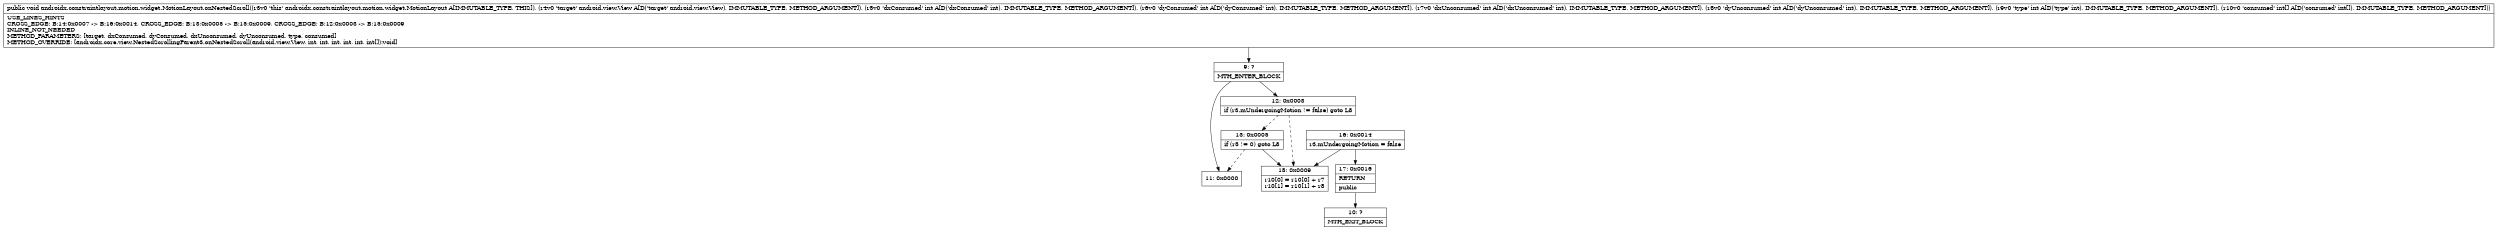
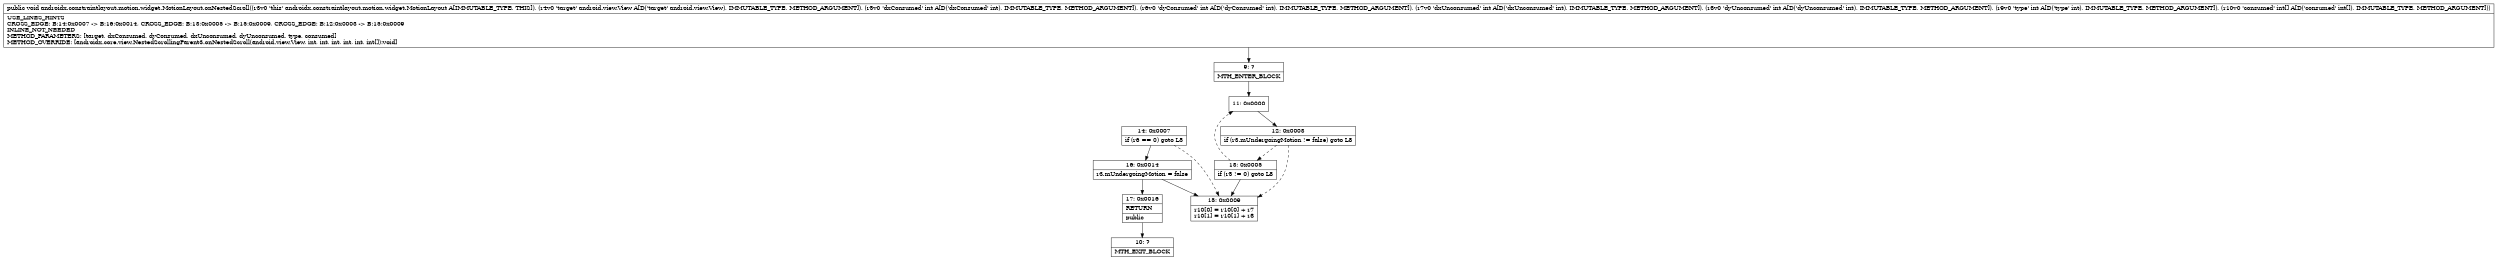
edge "9: ?" -> "12: 0x0003": now "11: 0x0000" -> "12: 0x0003"
node "14: 0x0007": added
